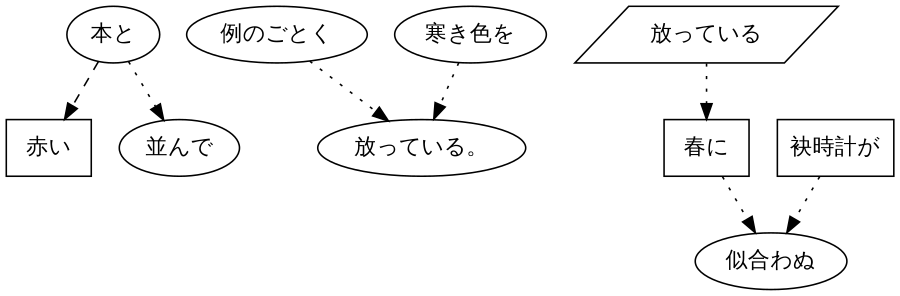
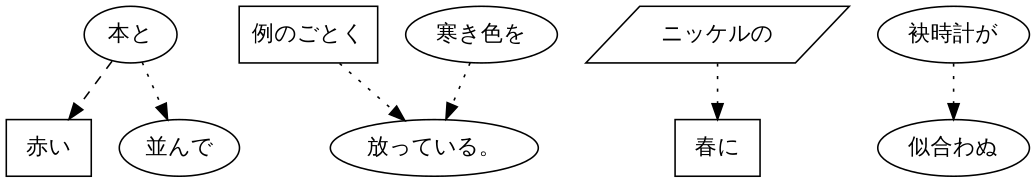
node "例のごとく": shape ellipse -> box
node "放っている": label "放っている" -> "ニッケルの"
node "袂時計が": shape box -> ellipse
edge "春に" -> "似合わぬ": removed
